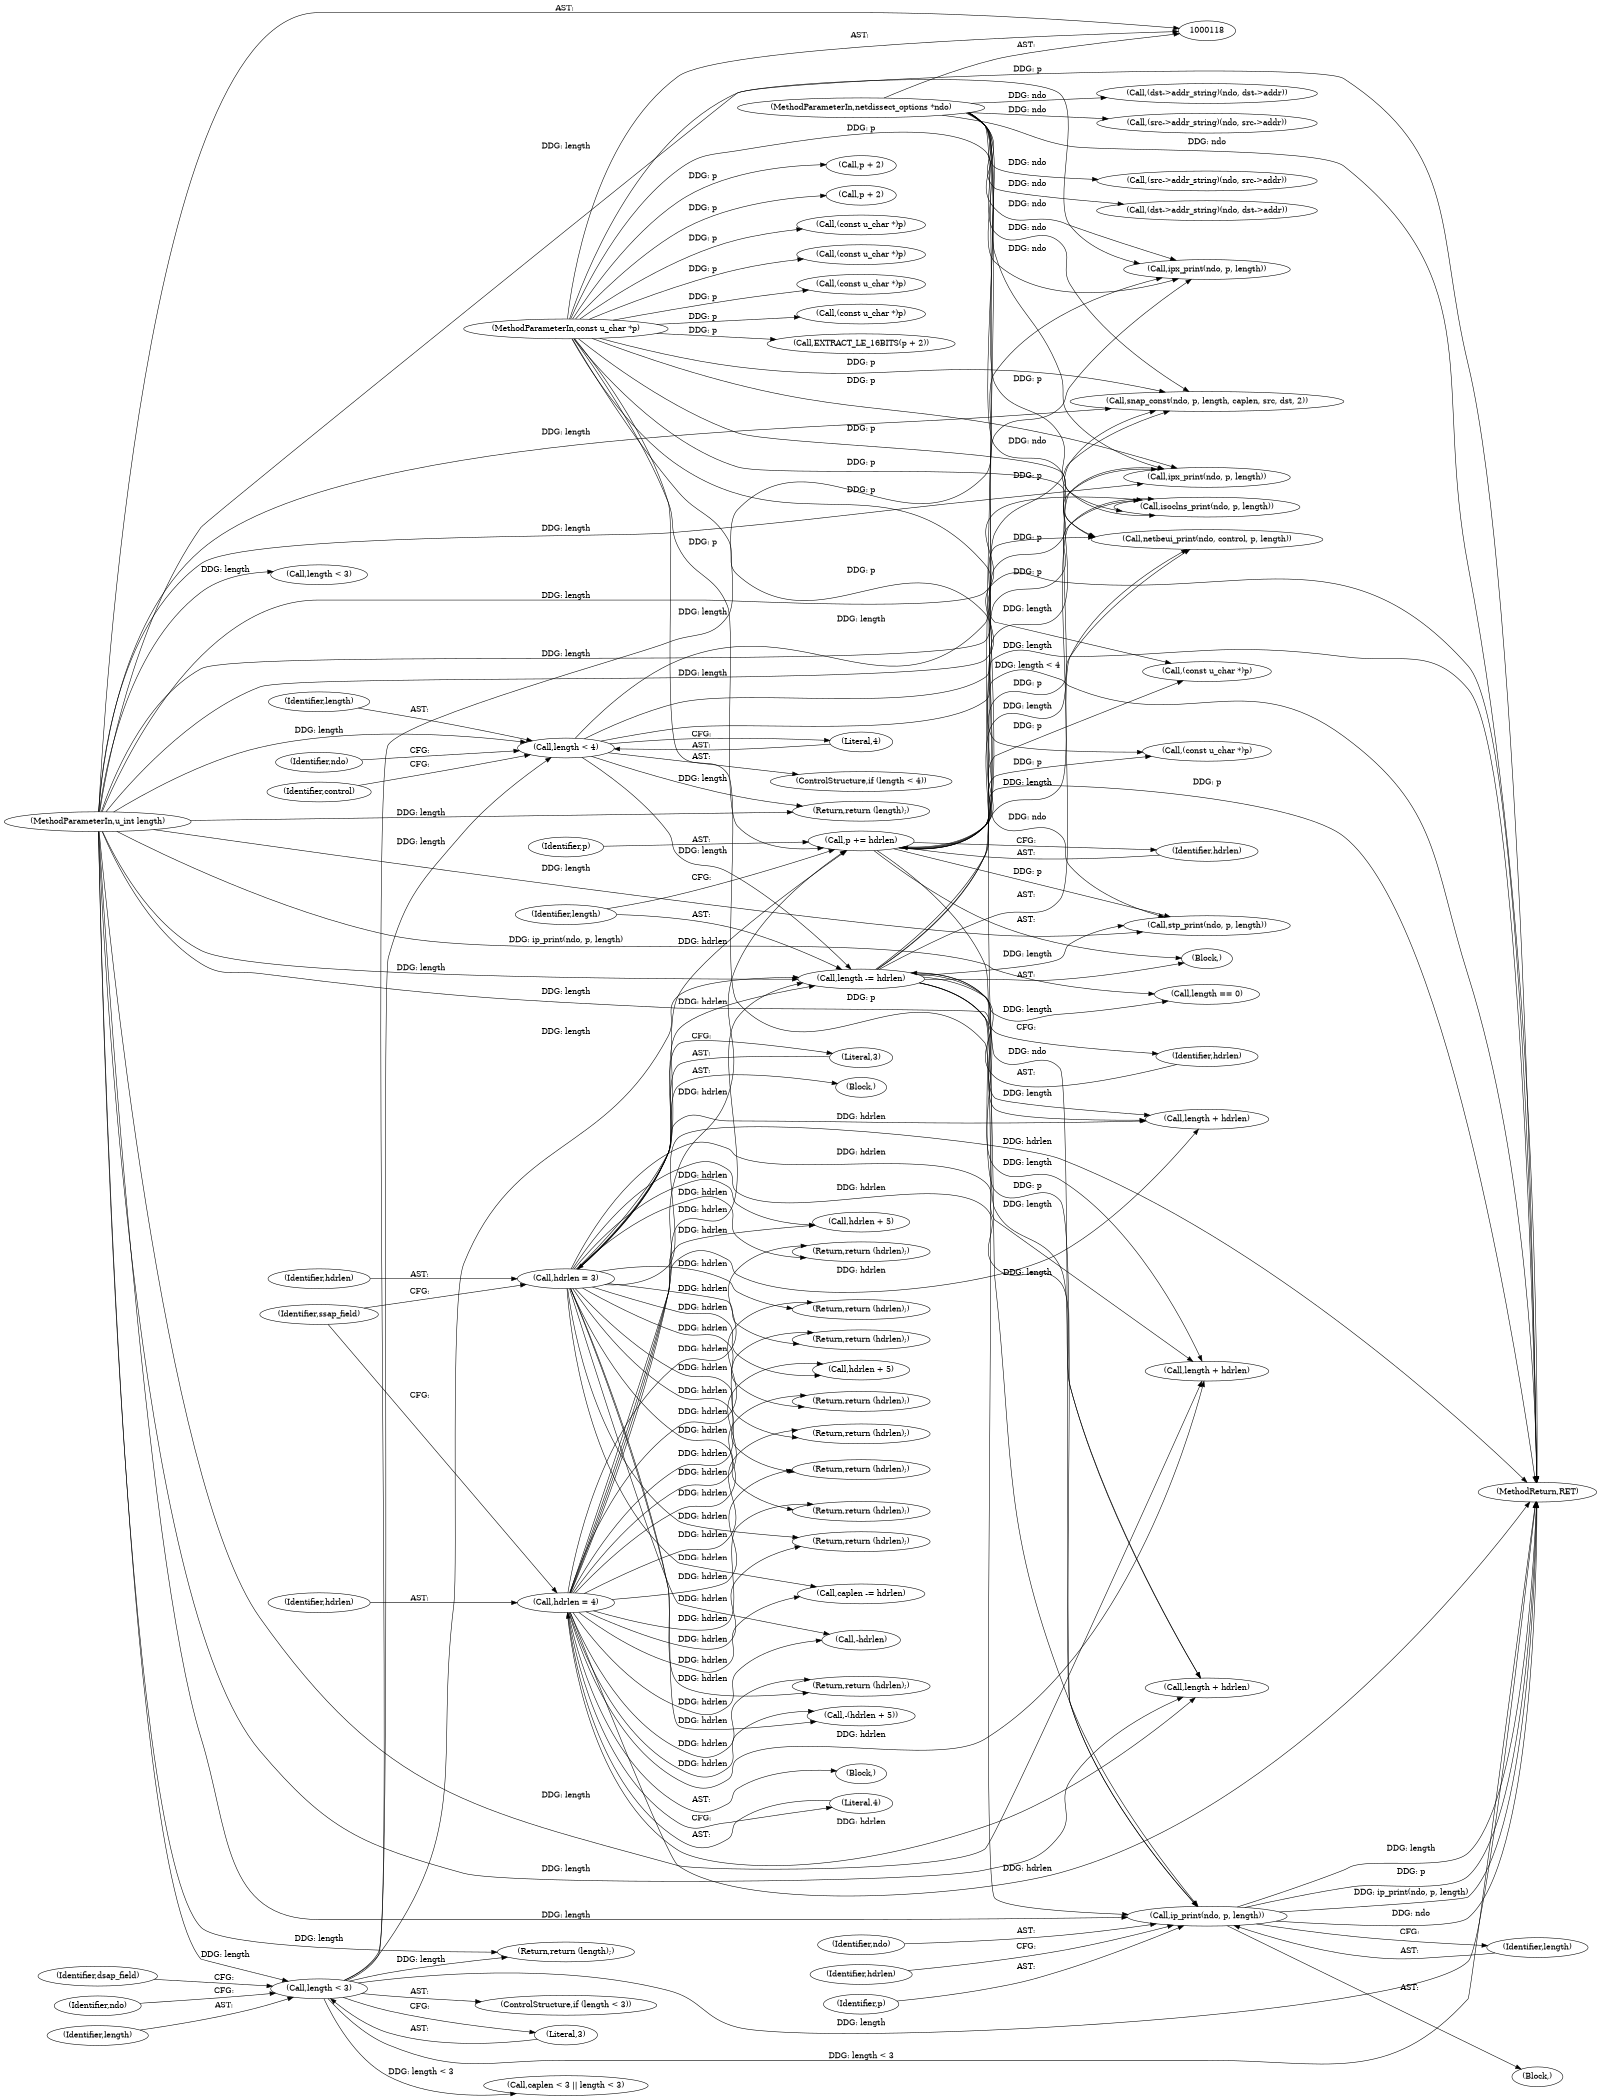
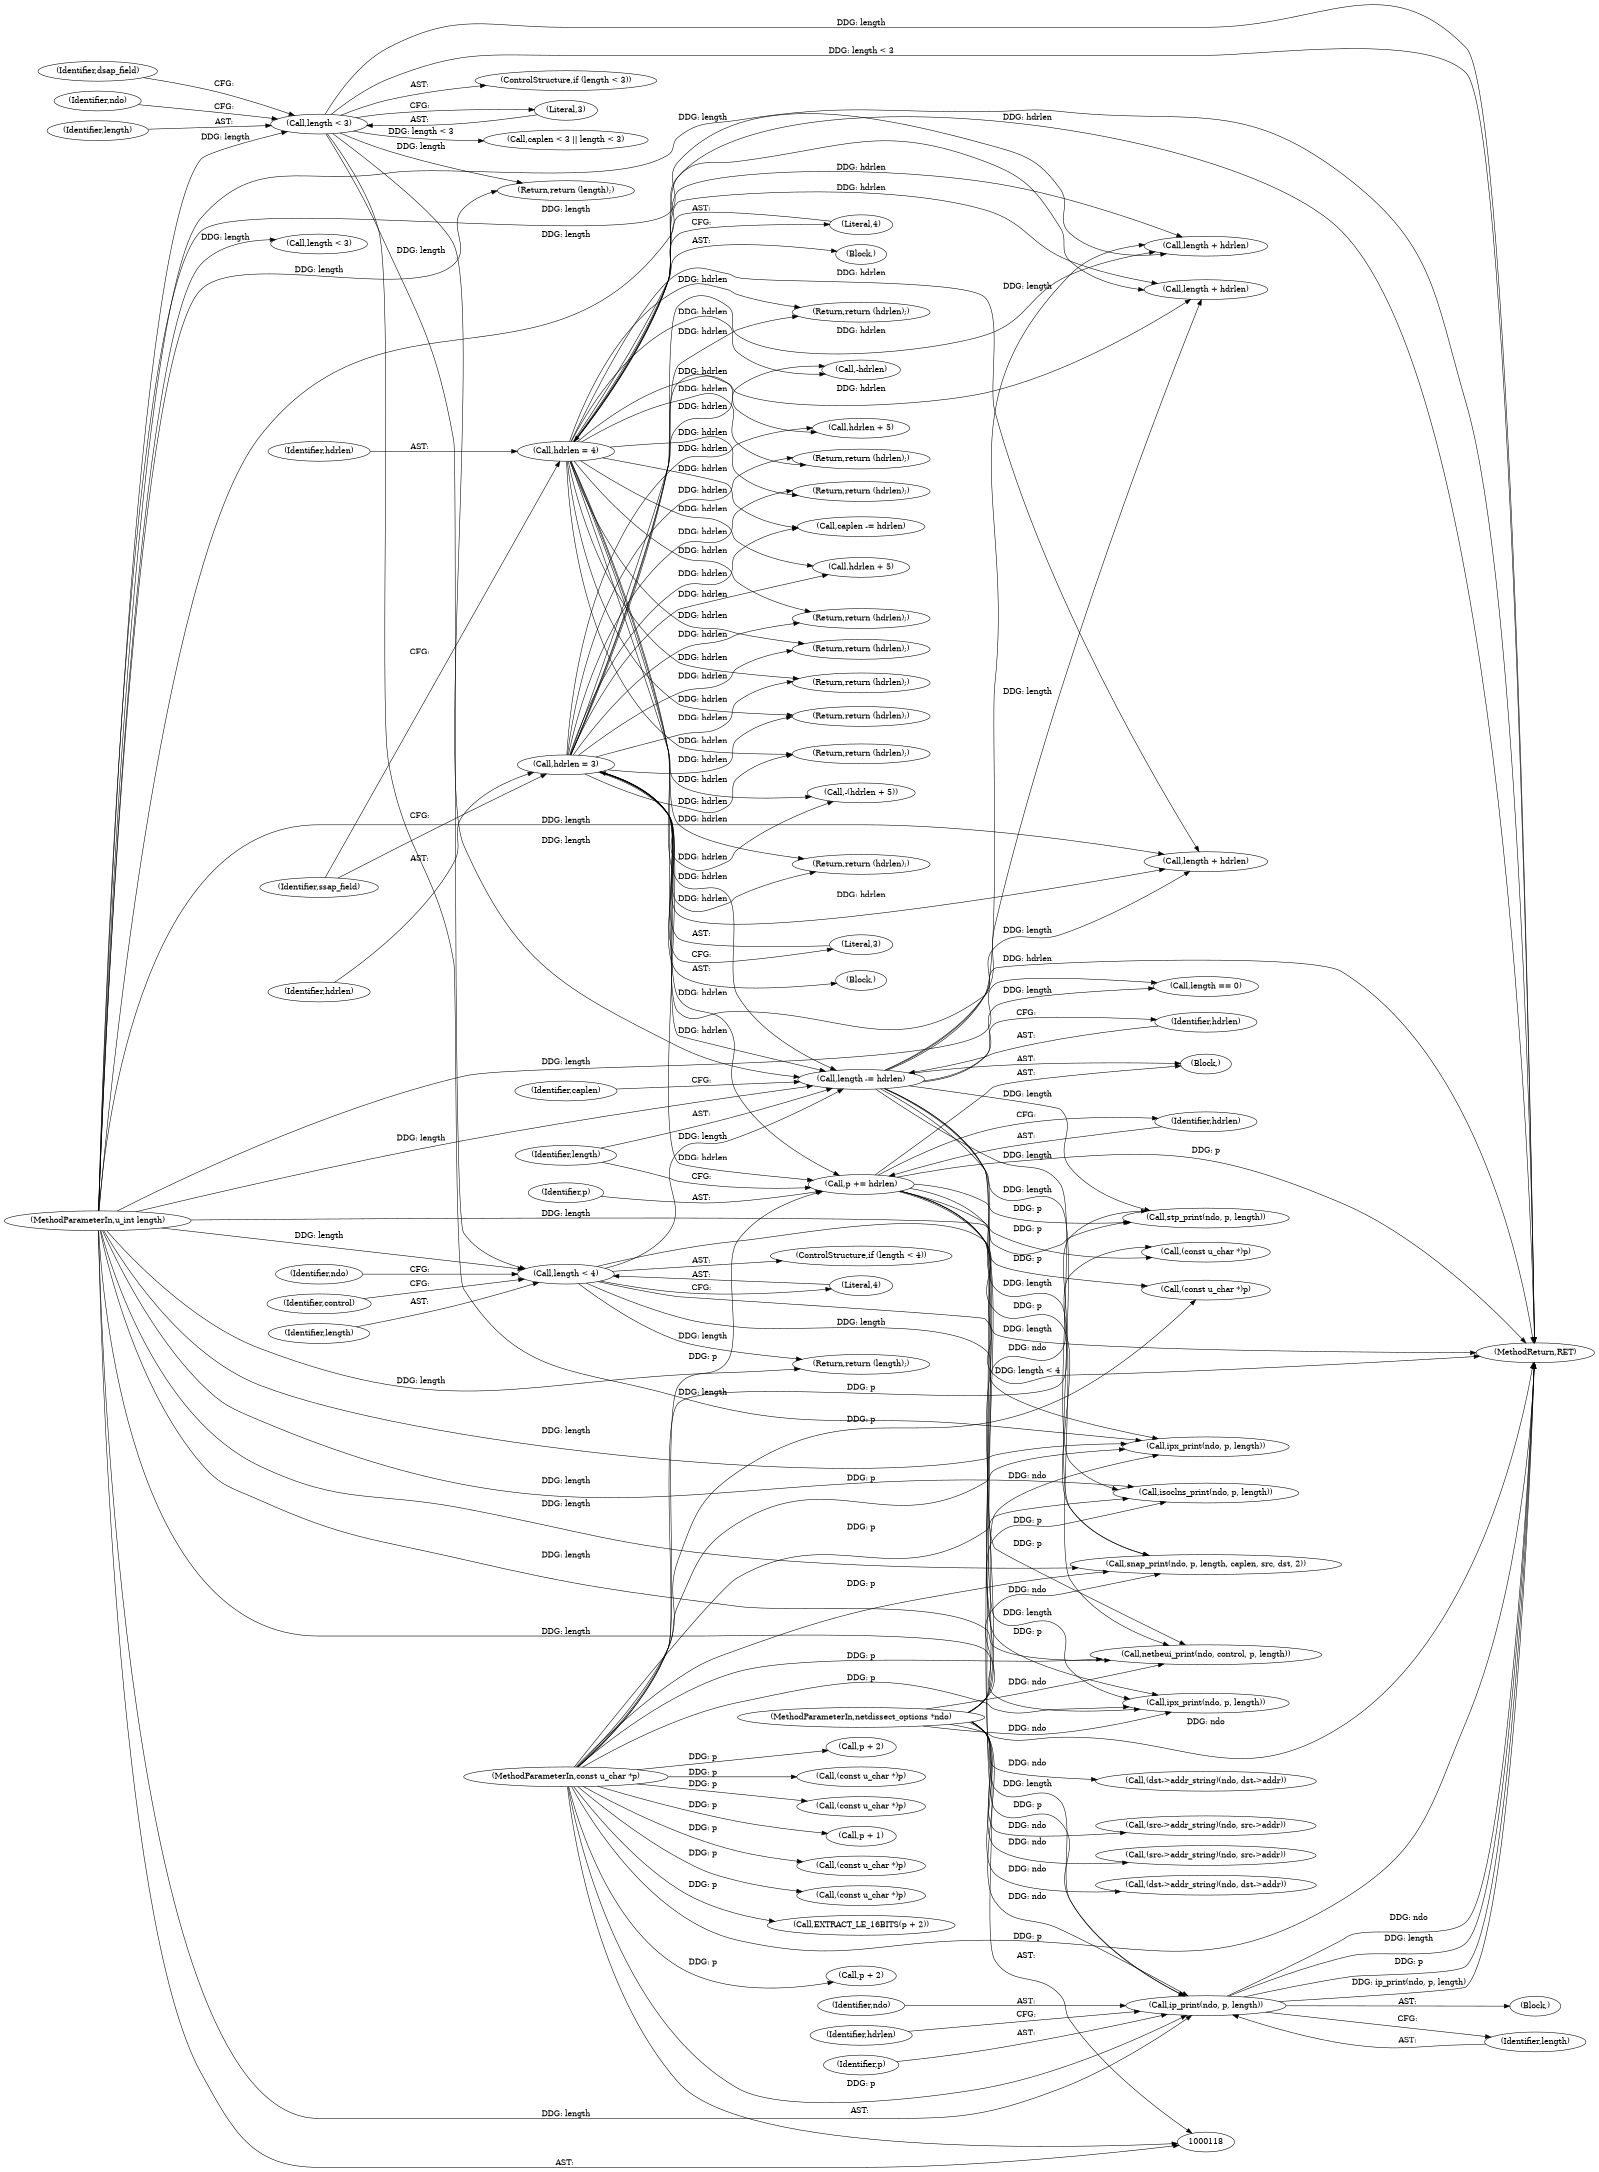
node "(Call,snap_const(ndo, p, length, caplen, src, dst, 2))": label "(Call,snap_const(ndo, p, length, caplen, src, dst, 2))" -> "(Call,snap_print(ndo, p, length, caplen, src, dst, 2))"
edge "(Call,p += hdrlen)" -> "(Call,isoclns_print(ndo, p, length))": removed, label "DDG: p"
edge "(Call,length -= hdrlen)" -> "(Call,netbeui_print(ndo, control, p, length))": label "AST: " -> "DDG: length"
edge "(MethodParameterIn,u_int length)" -> "(Call,length == 0)": label "DDG: ip_print(ndo, p, length)" -> "DDG: length"
node "(Identifier,caplen)": added
node "(Call,p + 1)": added
